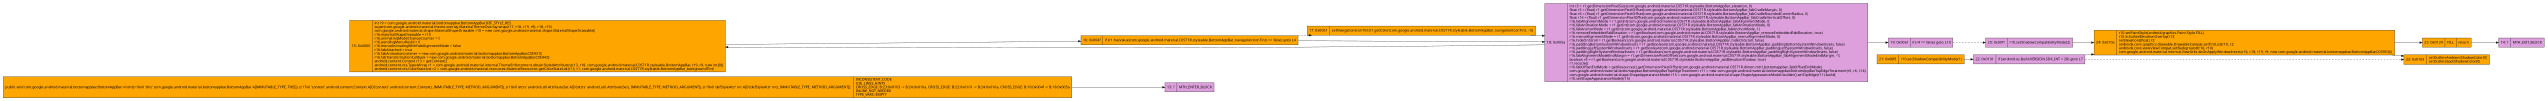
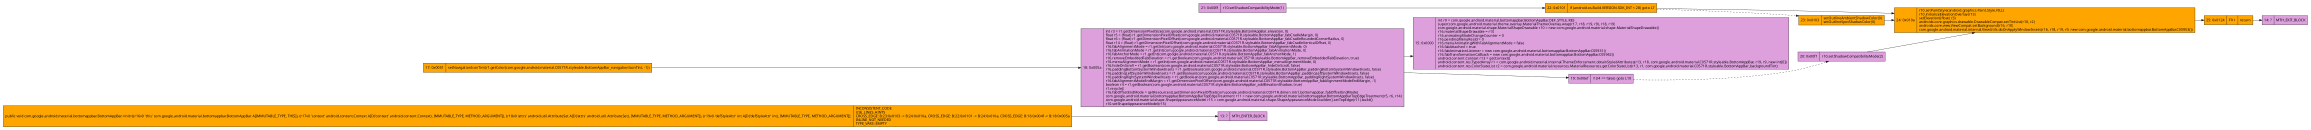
node "16: 0x004f": removed
node "15: 0x0000": fillcolor orange -> plum
edge "24: 0x010a" -> "23: 0x0103": reversed
node "21: 0x00f8": fillcolor orange -> plum
node "22: 0x0101": fillcolor plum -> orange
